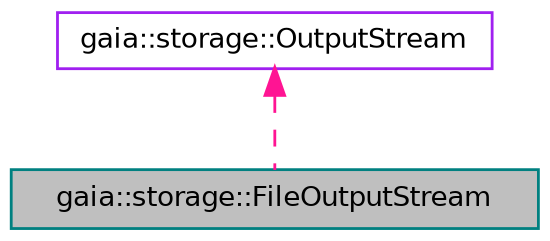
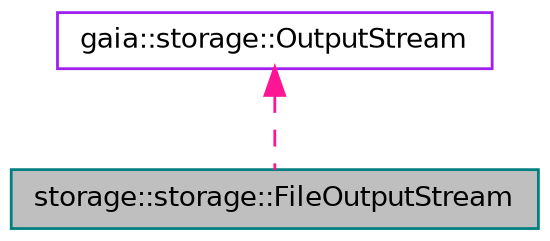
node "gaia::storage::FileOutputStream": label "gaia::storage::FileOutputStream" -> "storage::storage::FileOutputStream"
